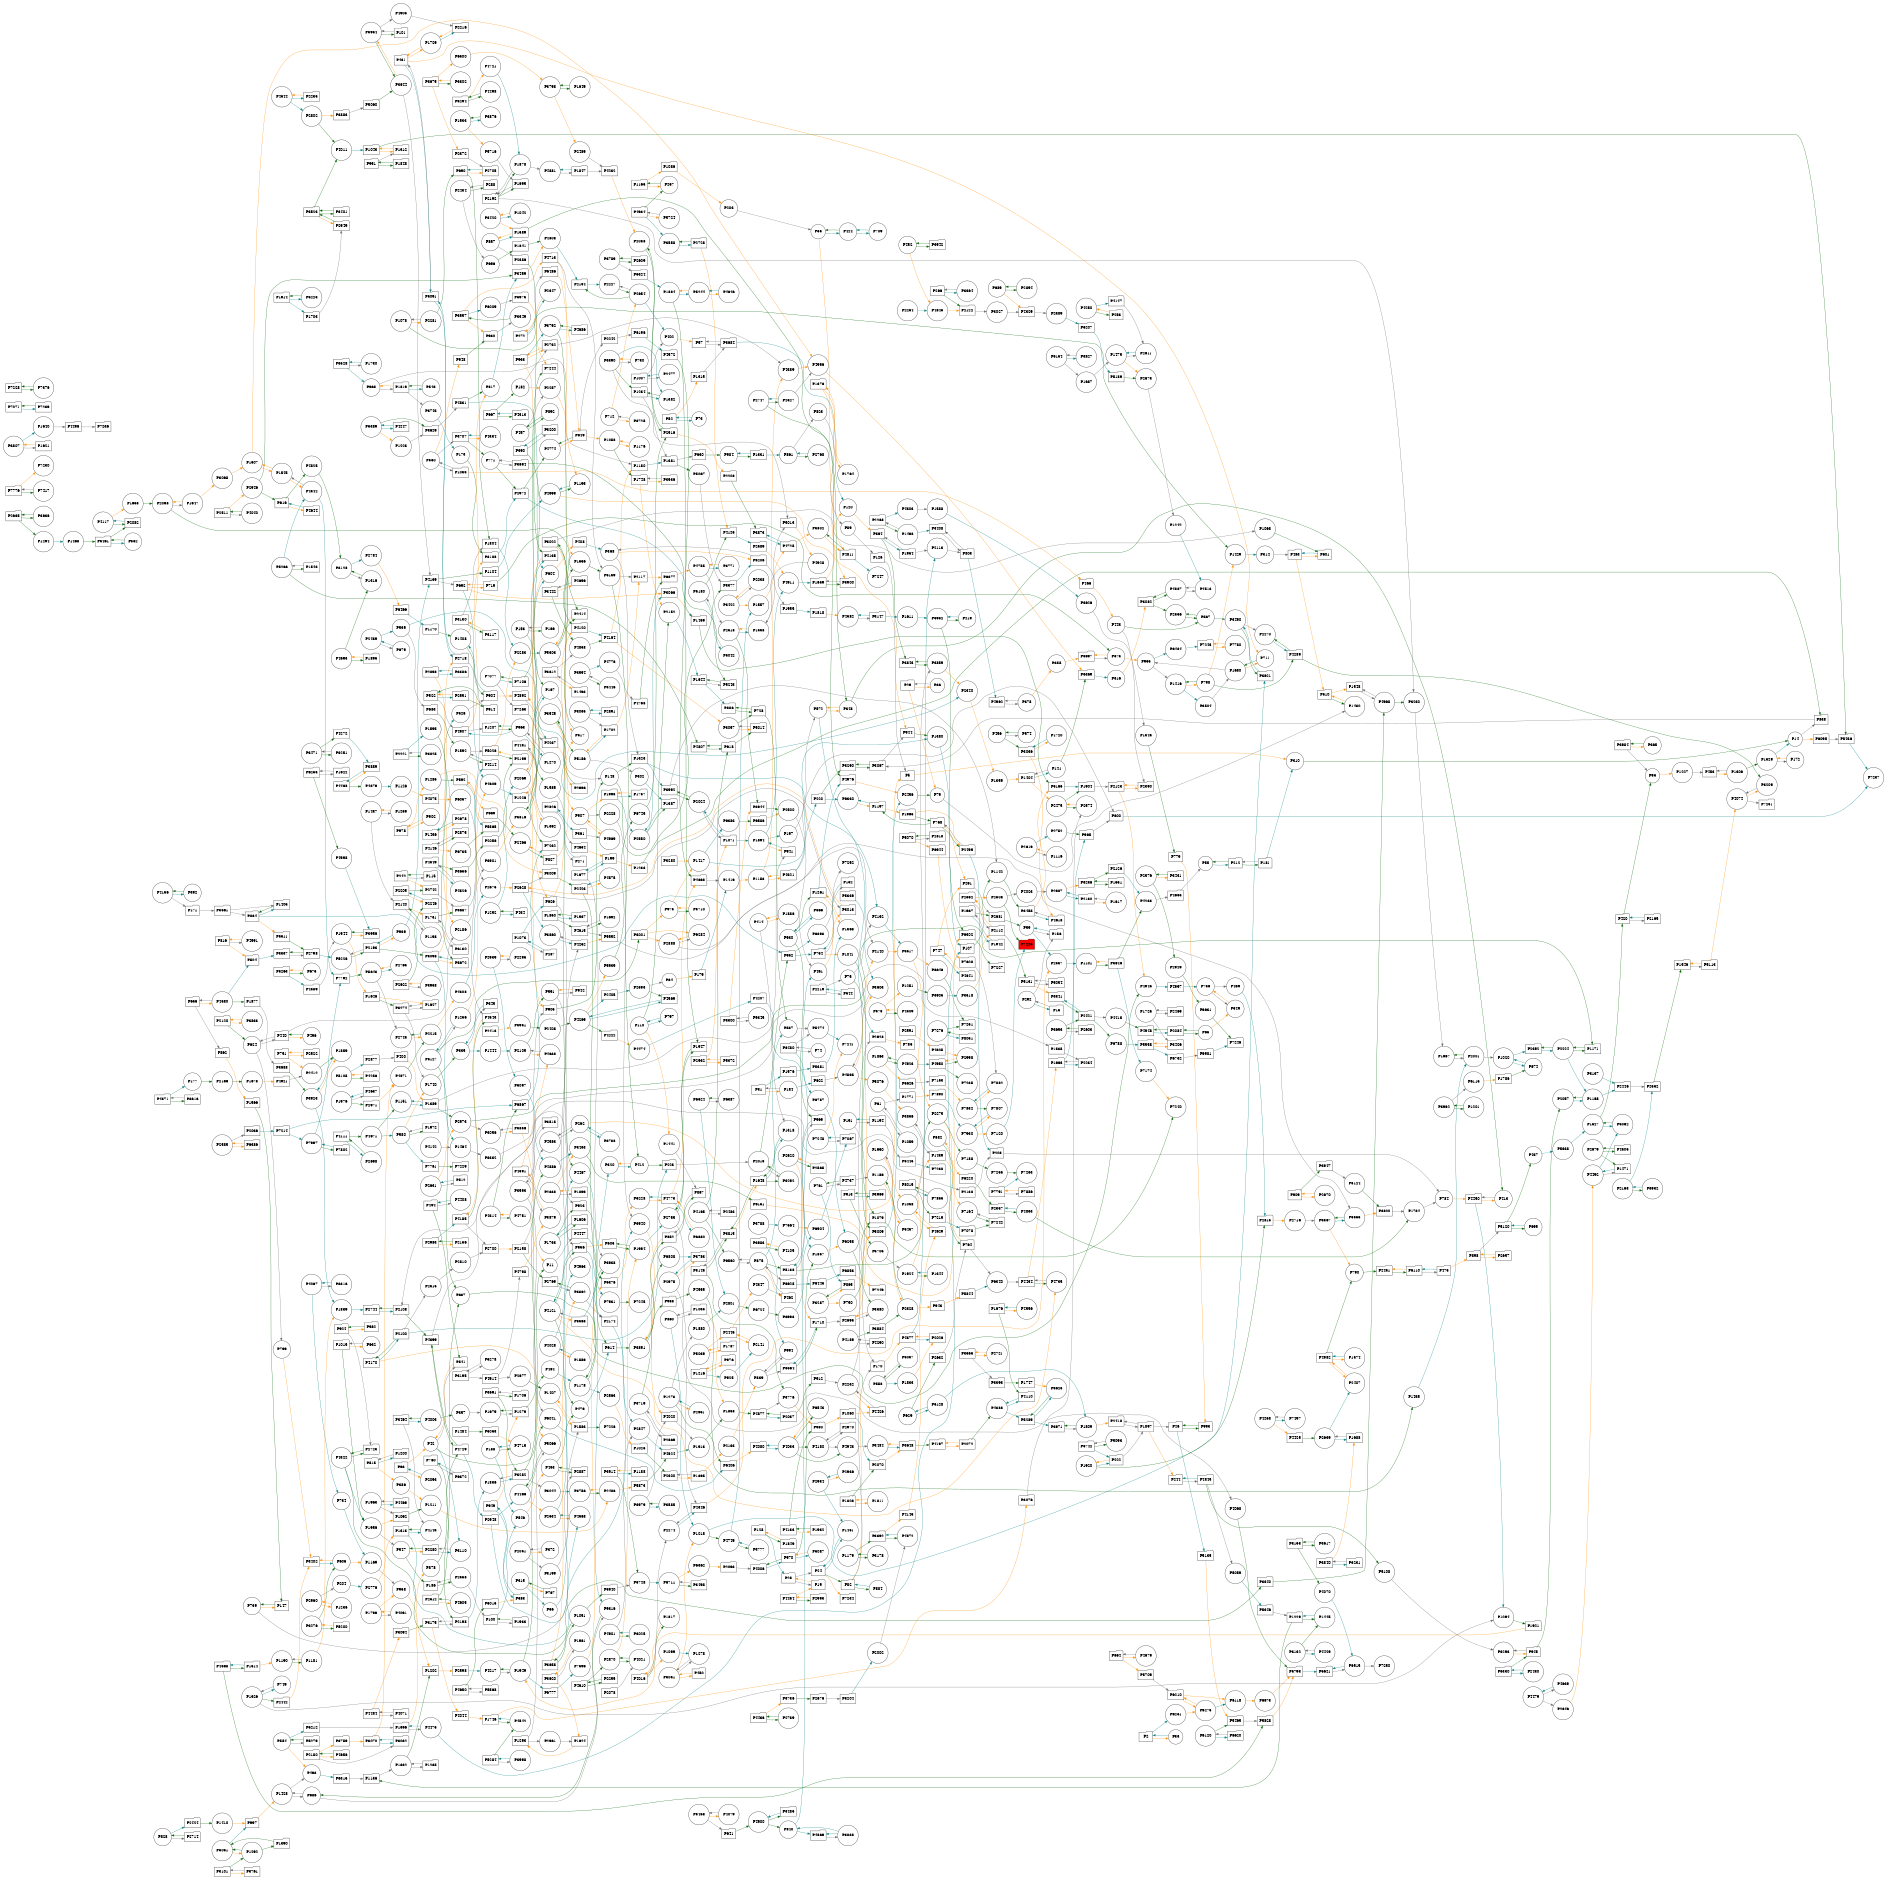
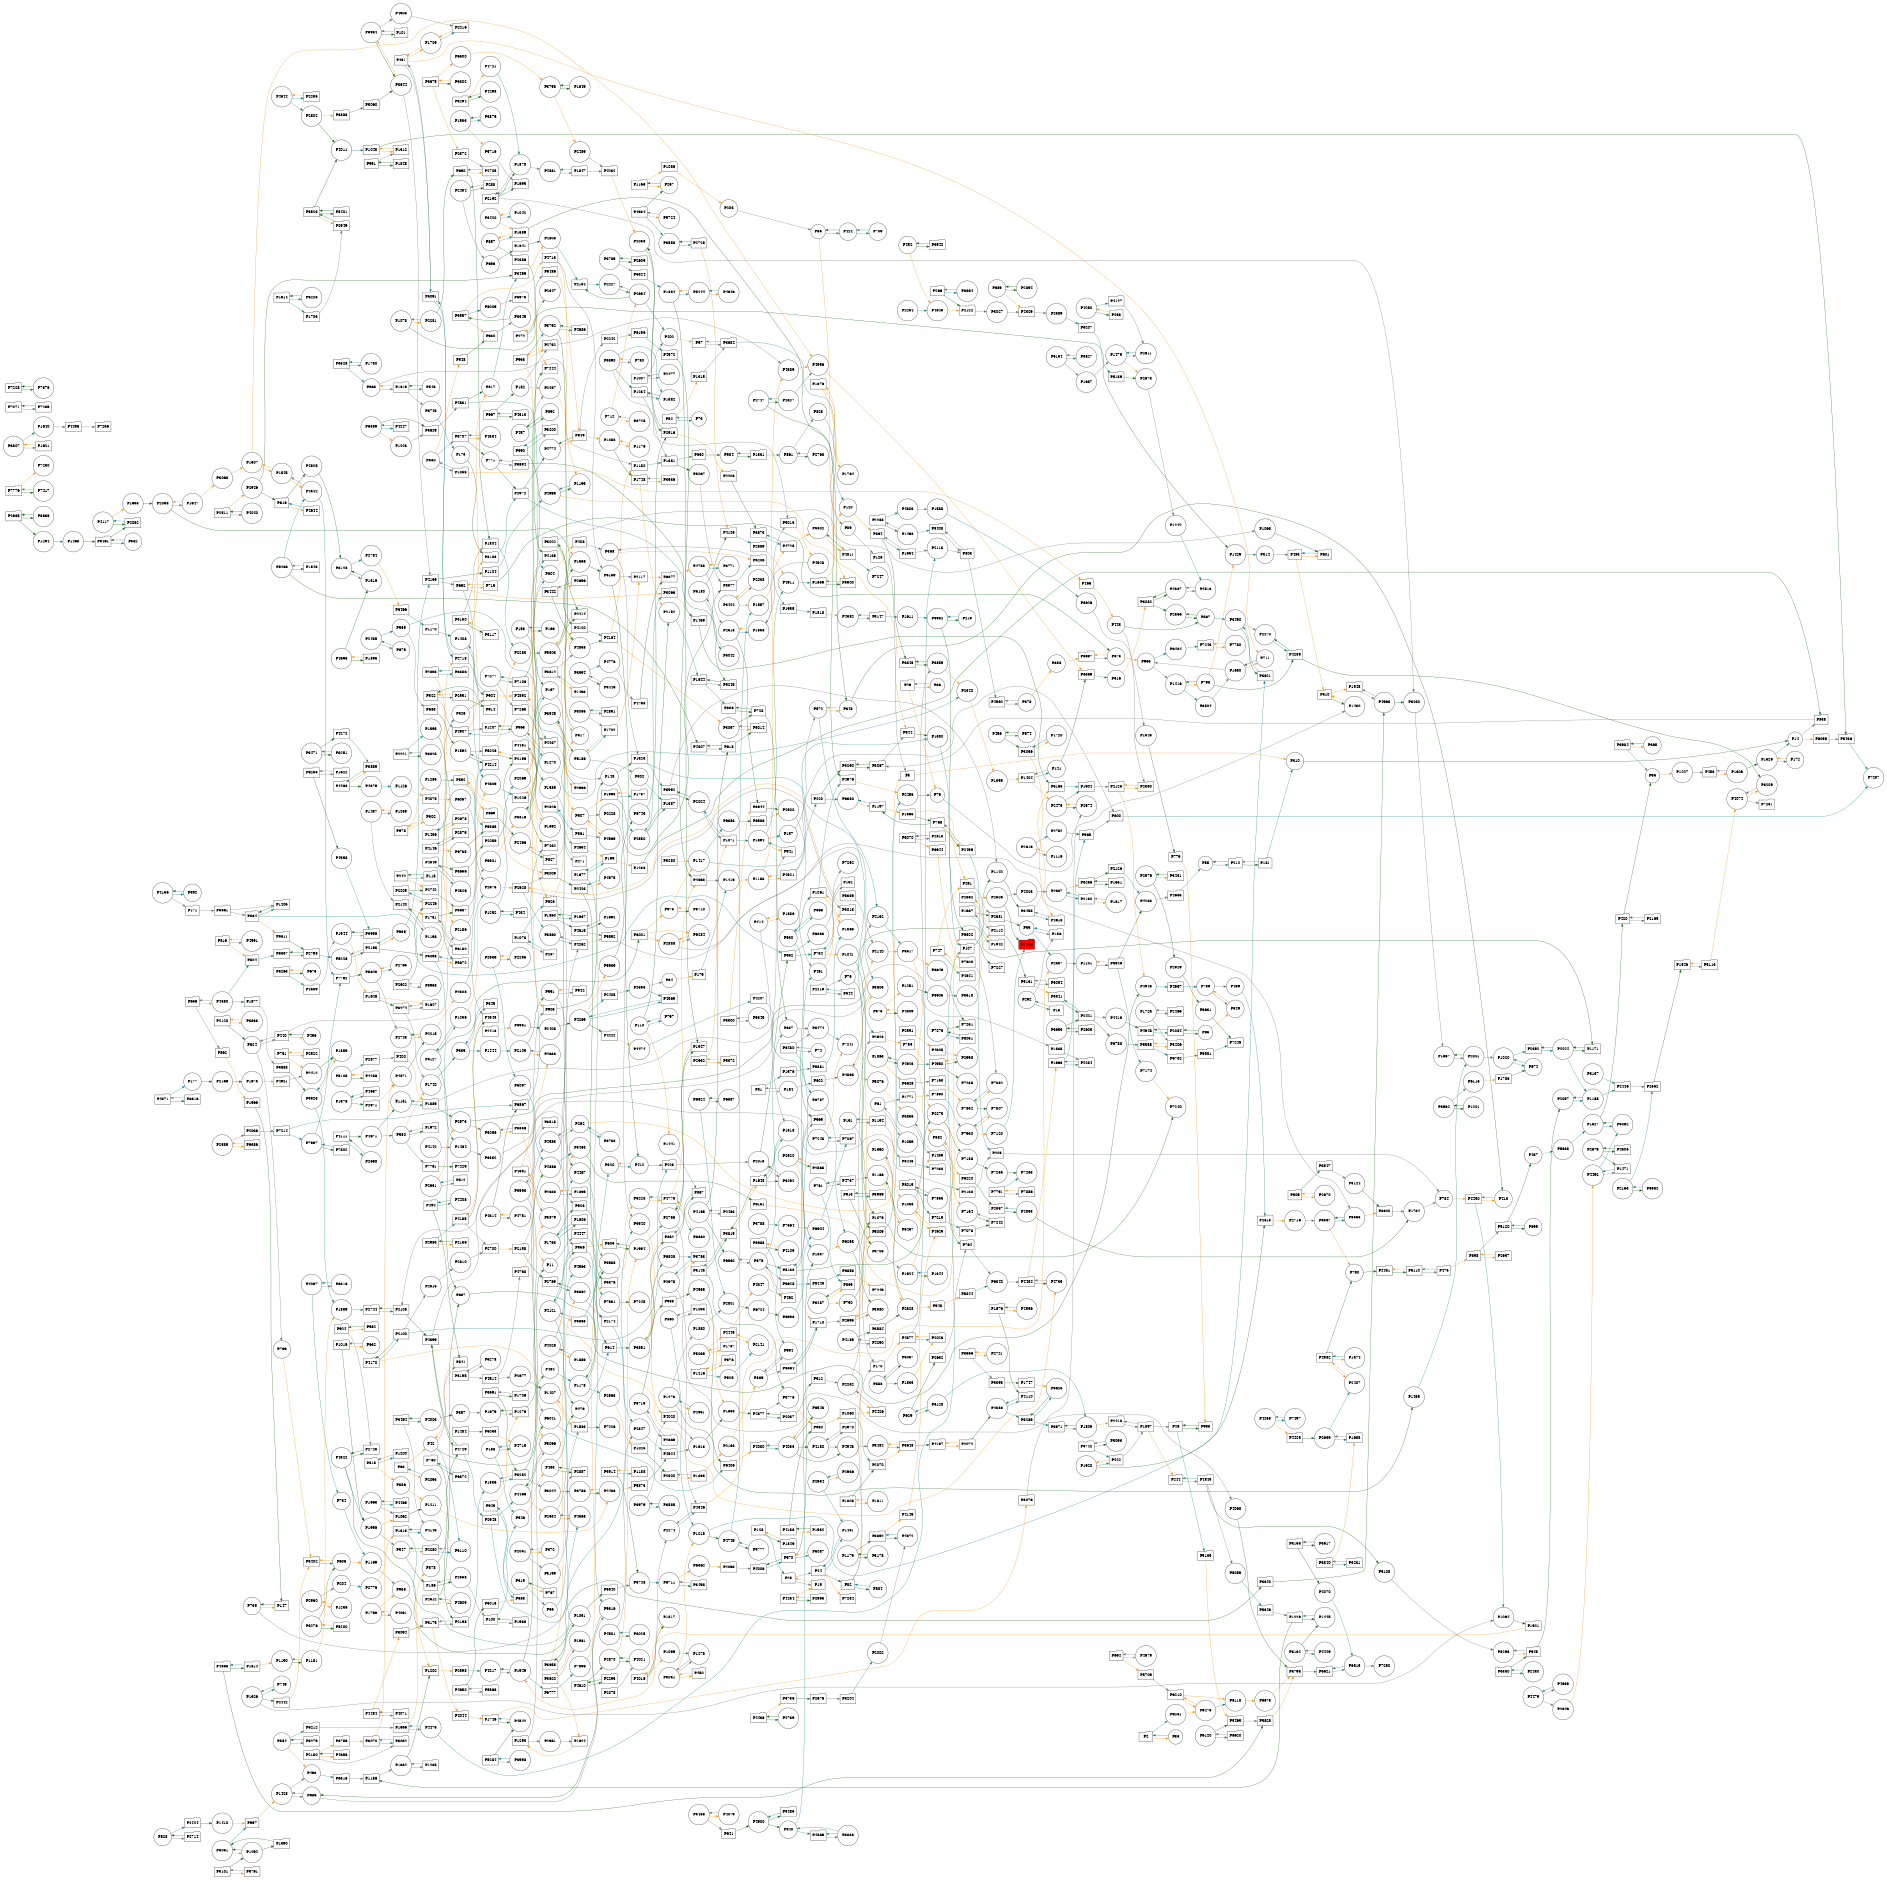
edge "P785" -> "P682": added
